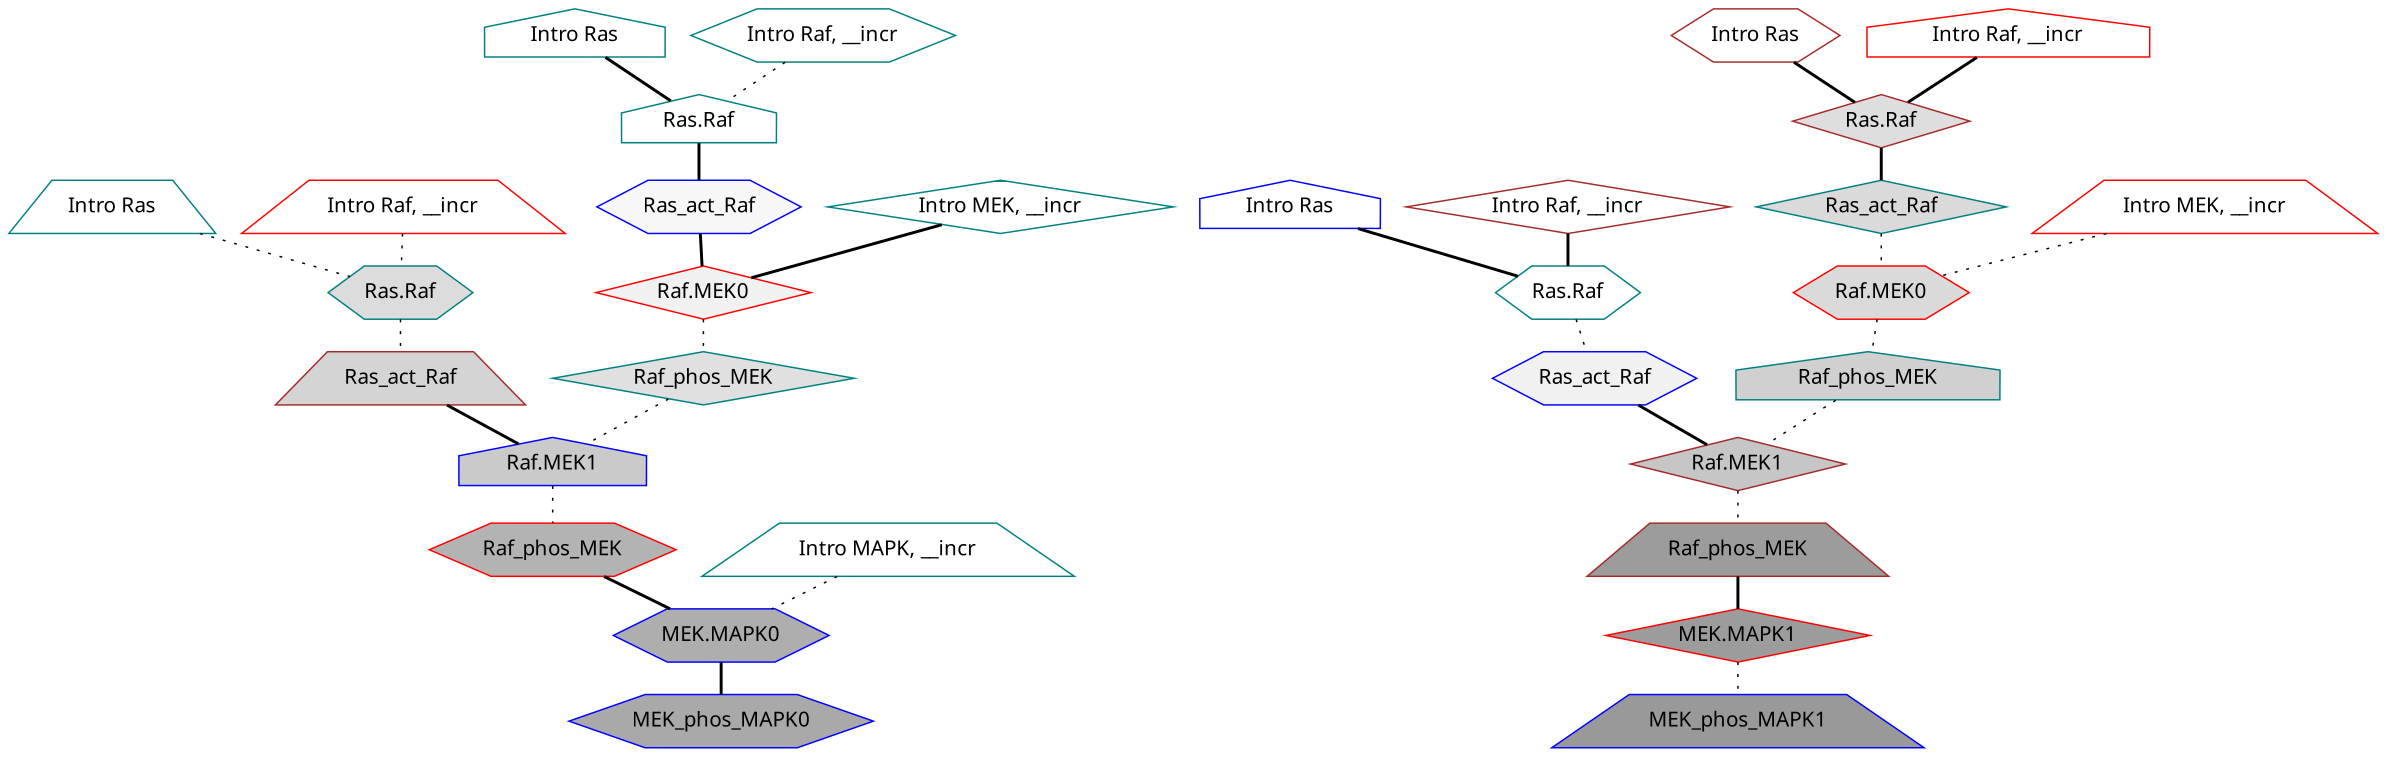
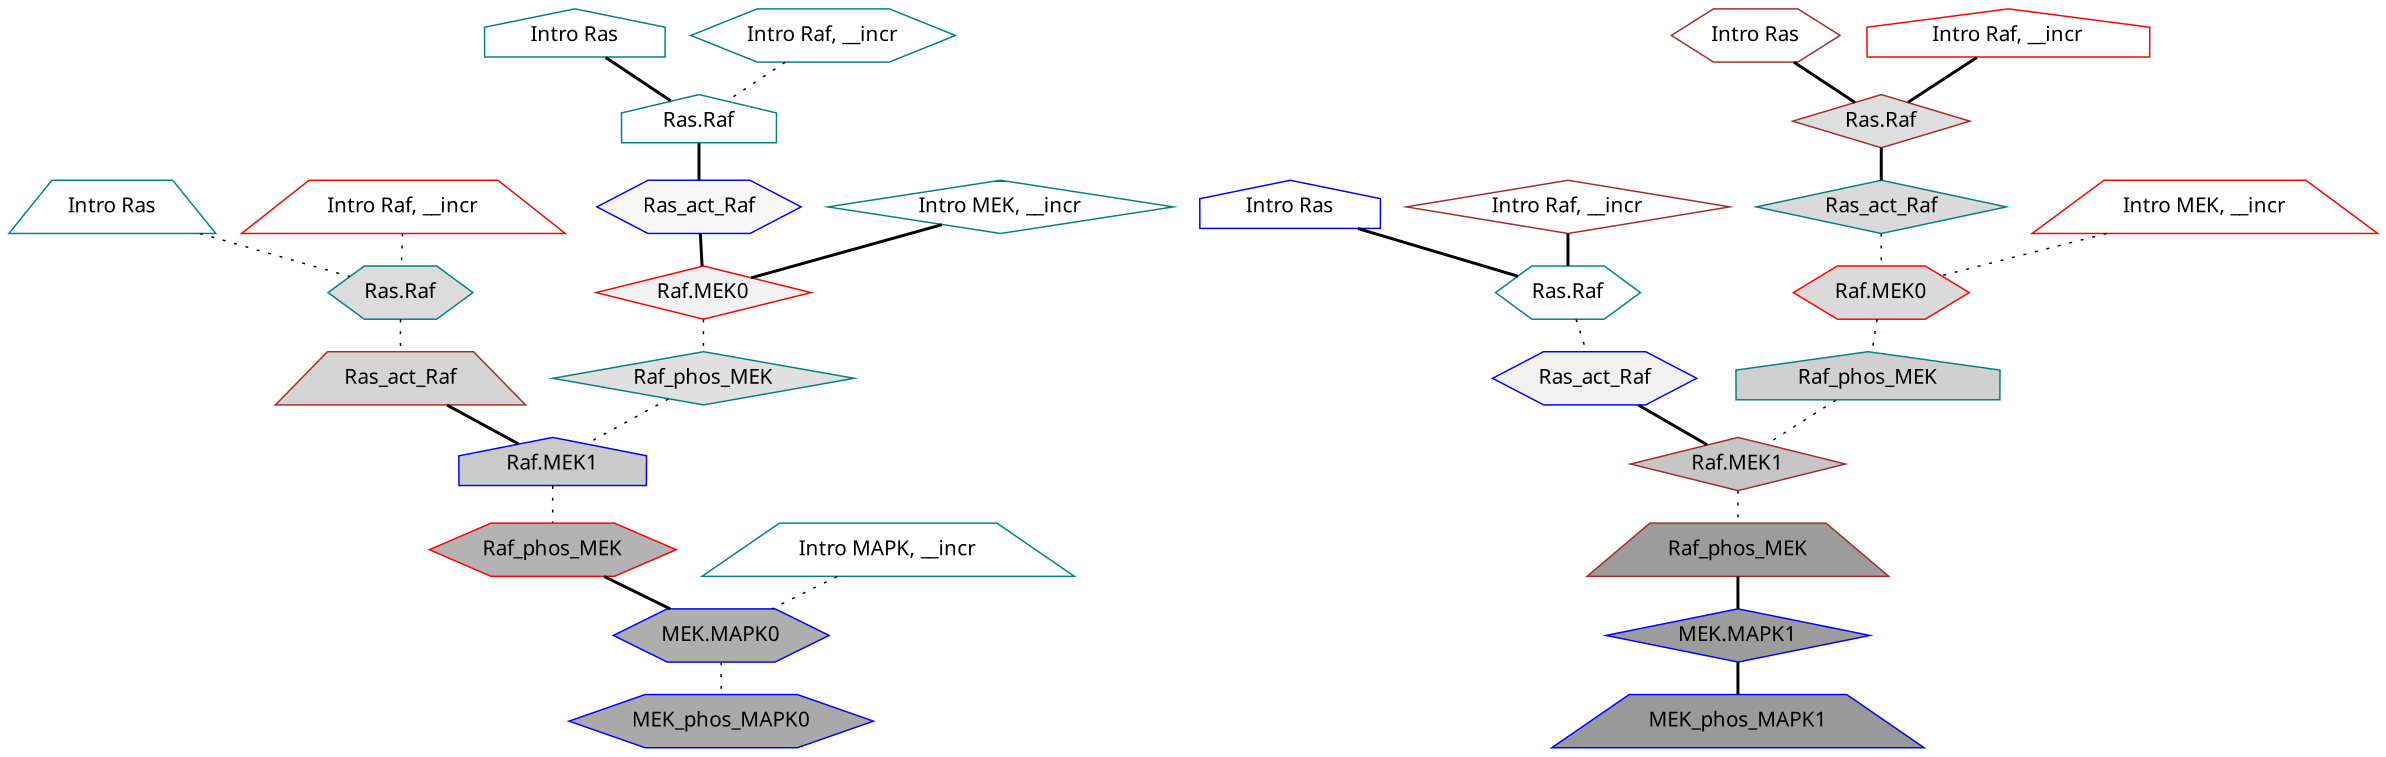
node "MEK.MAPK1": color red -> blue
edge "MEK.MAPK0" -- "MEK_phos_MAPK0": style bold -> dotted
edge "MEK.MAPK1" -- "MEK_phos_MAPK1": style dotted -> bold
